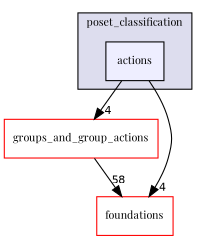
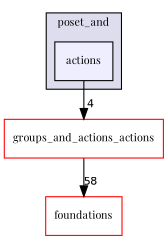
cluster "poset_classification": label "poset_classification" -> "poset_and"
edge "actions" -> "foundations": removed
node "groups_and_group_actions": label "groups_and_group_actions" -> "groups_and_actions_actions"
